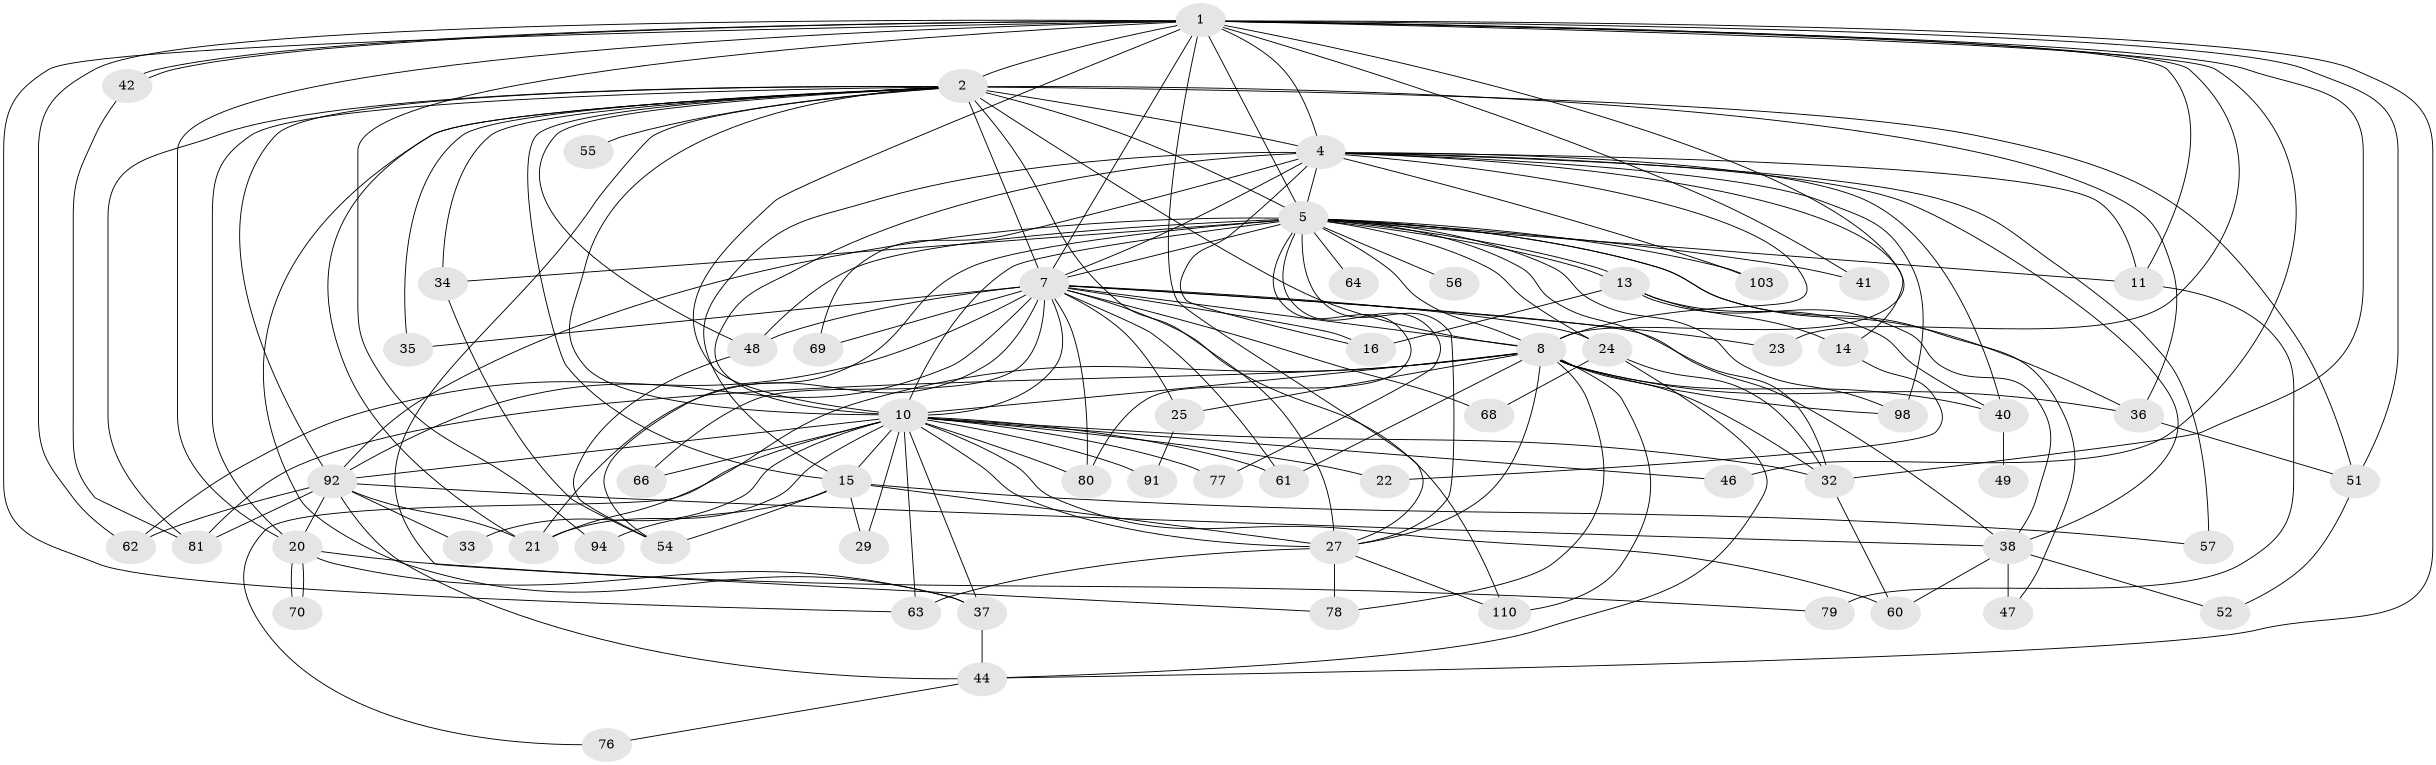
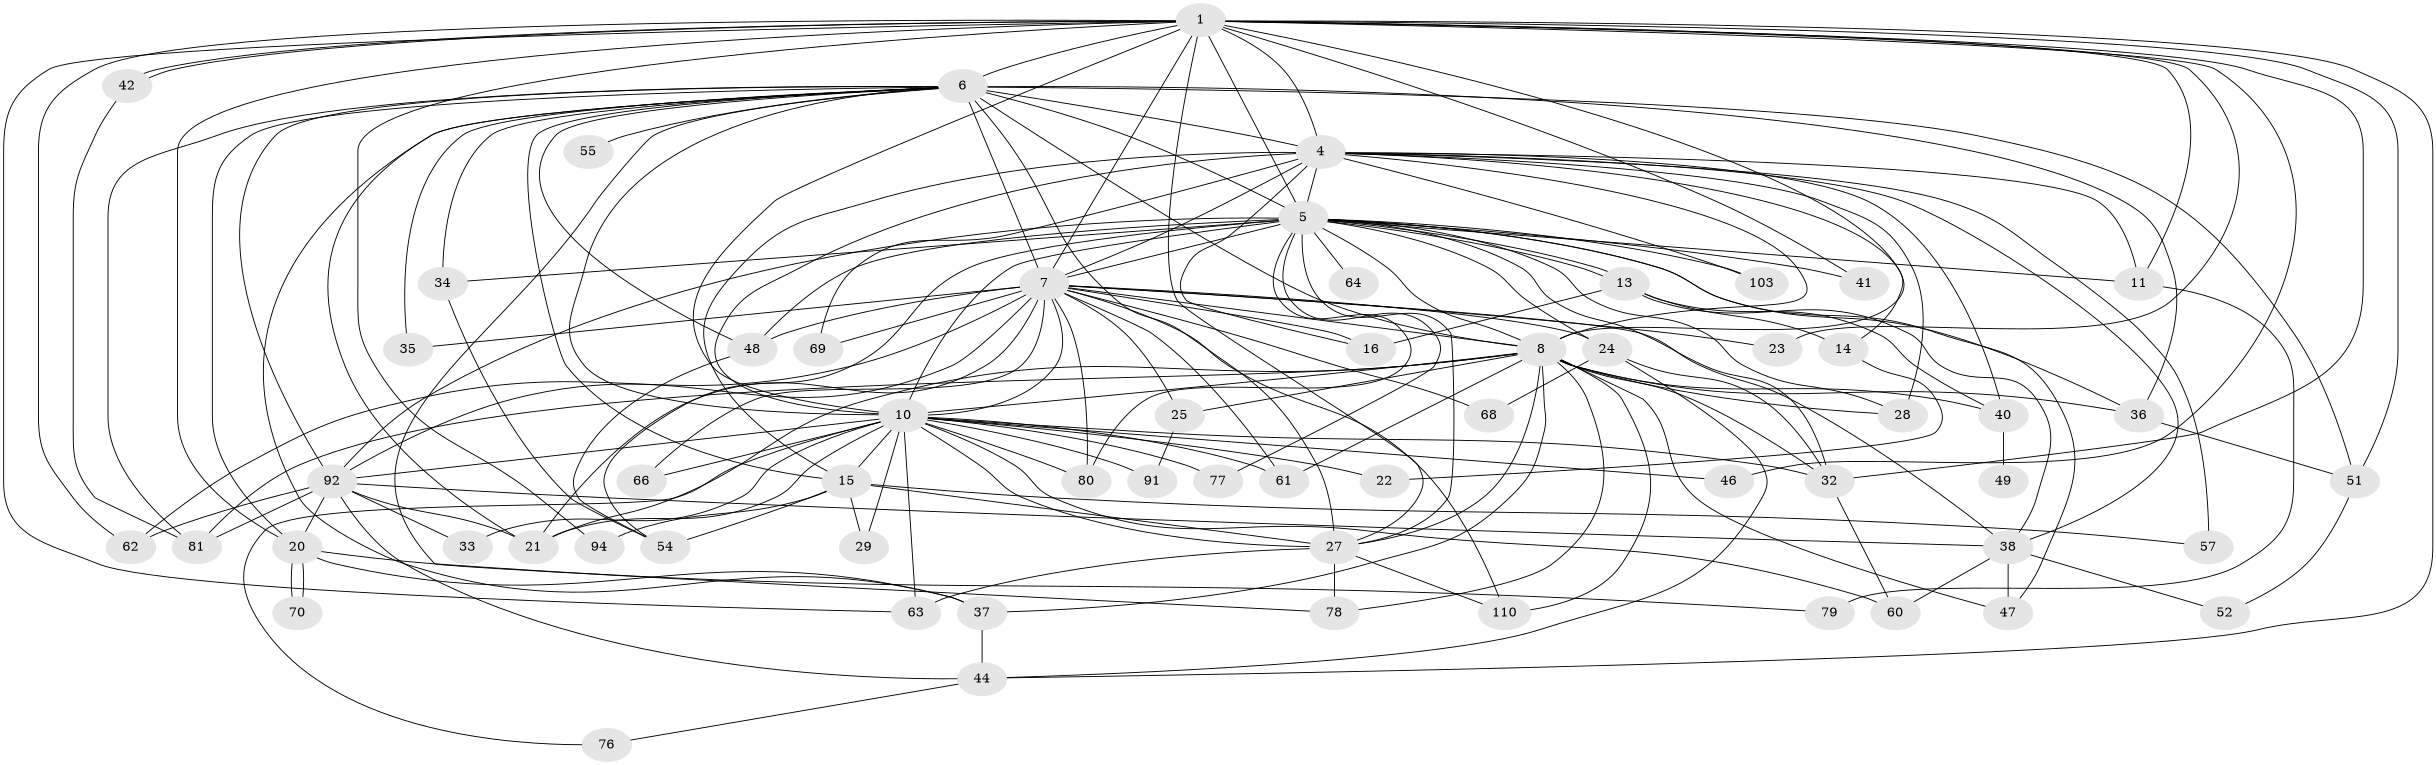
node "2": label "2" -> "6"
node "56": removed
node "98": label "98" -> "28"
edge "10" -- "37": now "8" -- "37"
edge "8" -- "47": added
